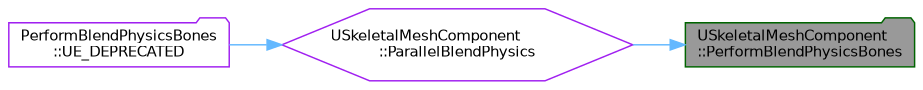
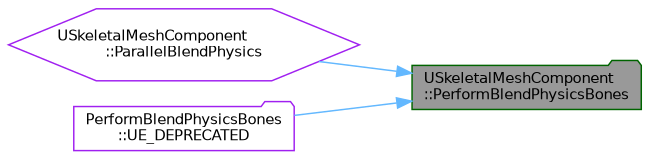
edge "PerformBlendPhysicsBones ::UE_DEPRECATED" -> "USkeletalMeshComponent ::ParallelBlendPhysics": now "PerformBlendPhysicsBones ::UE_DEPRECATED" -> "USkeletalMeshComponent ::PerformBlendPhysicsBones"
